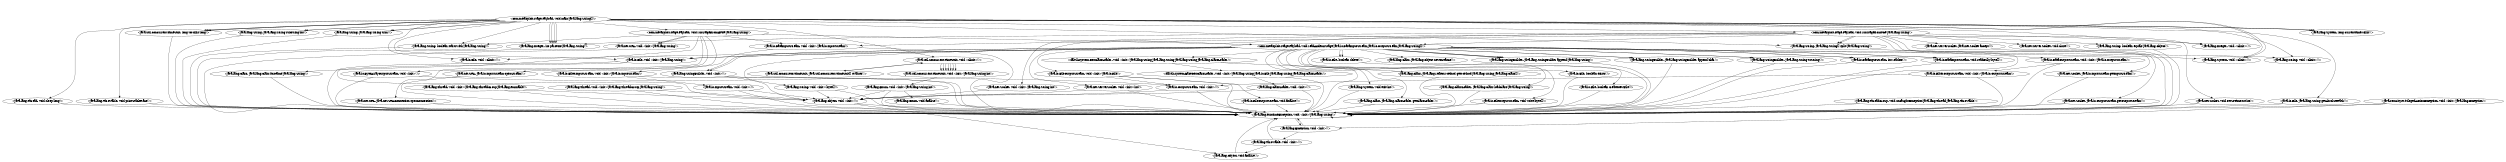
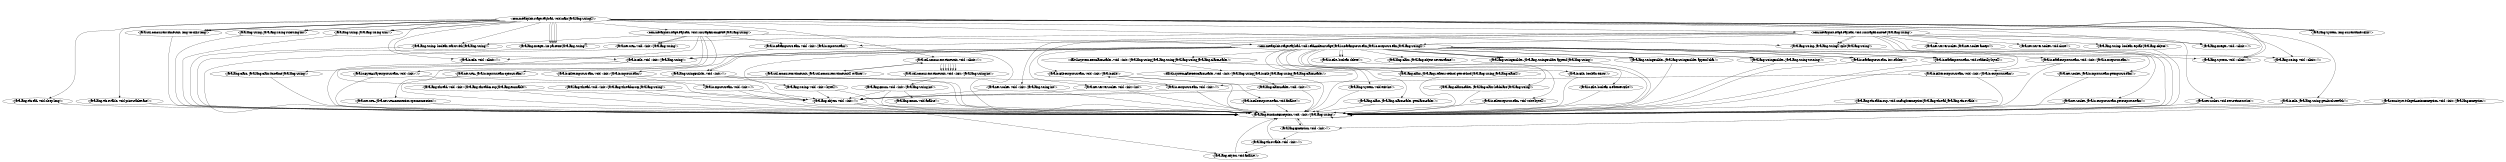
edge "<java.io.FileOutputStream: void <init>(java.io.File)>" -> "<java.io.OutputStream: void <init>()>": reversed
edge "<java.net.Socket: void <init>(java.lang.String,int)>" -> "<java.lang.RuntimeException: void <init>(java.lang.String)>": added
